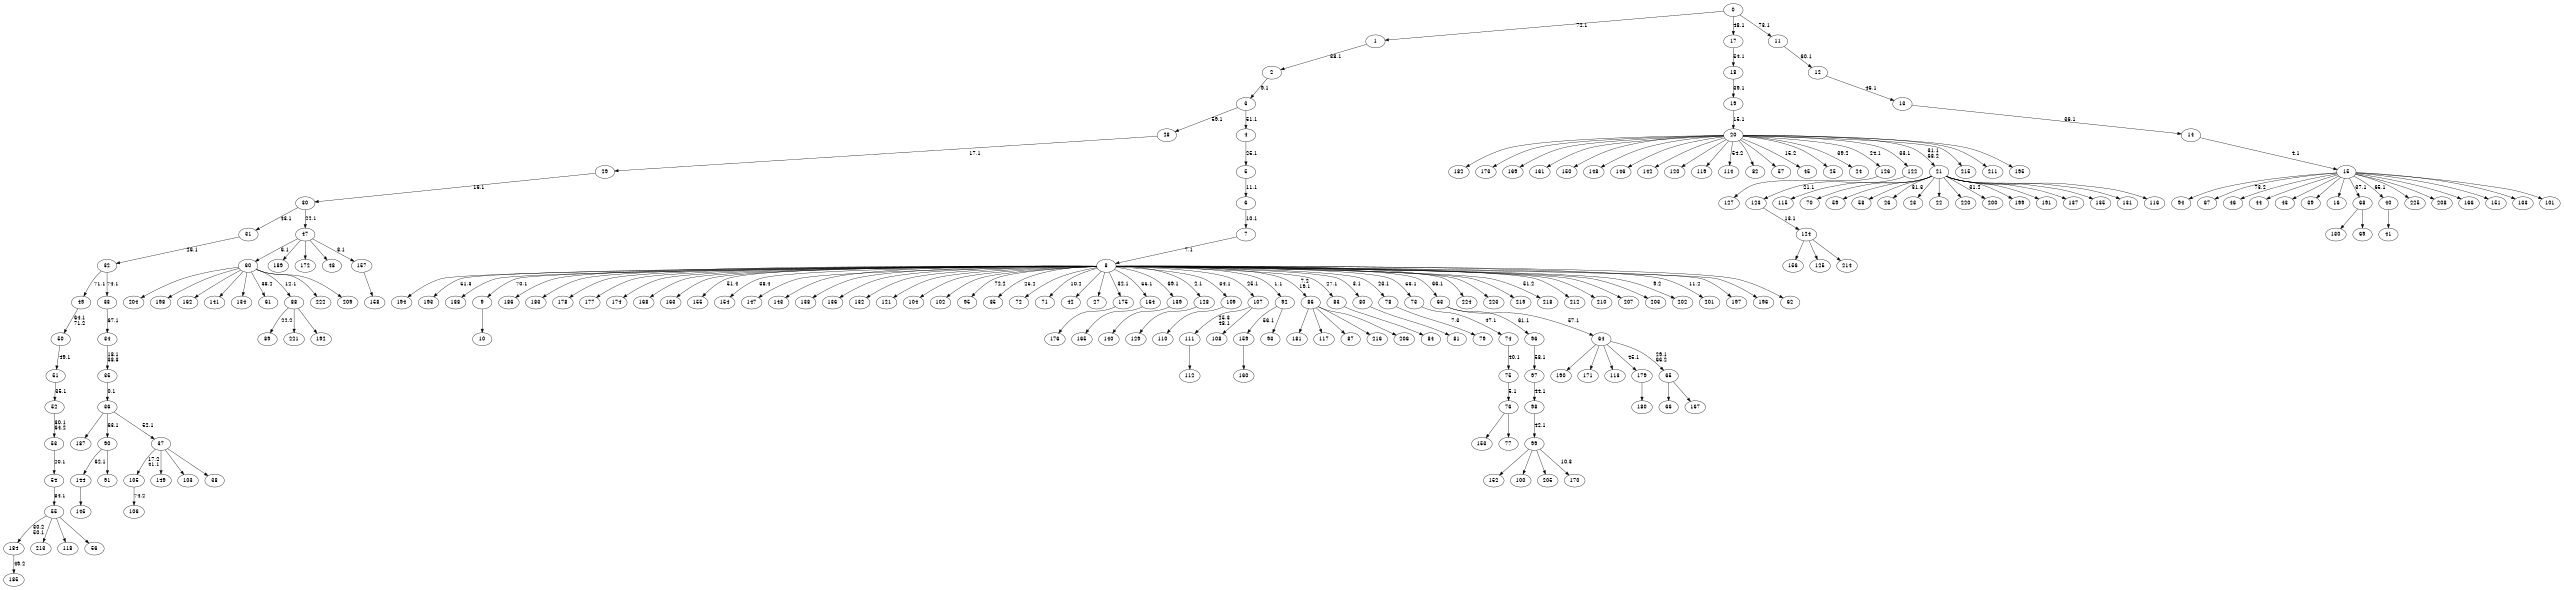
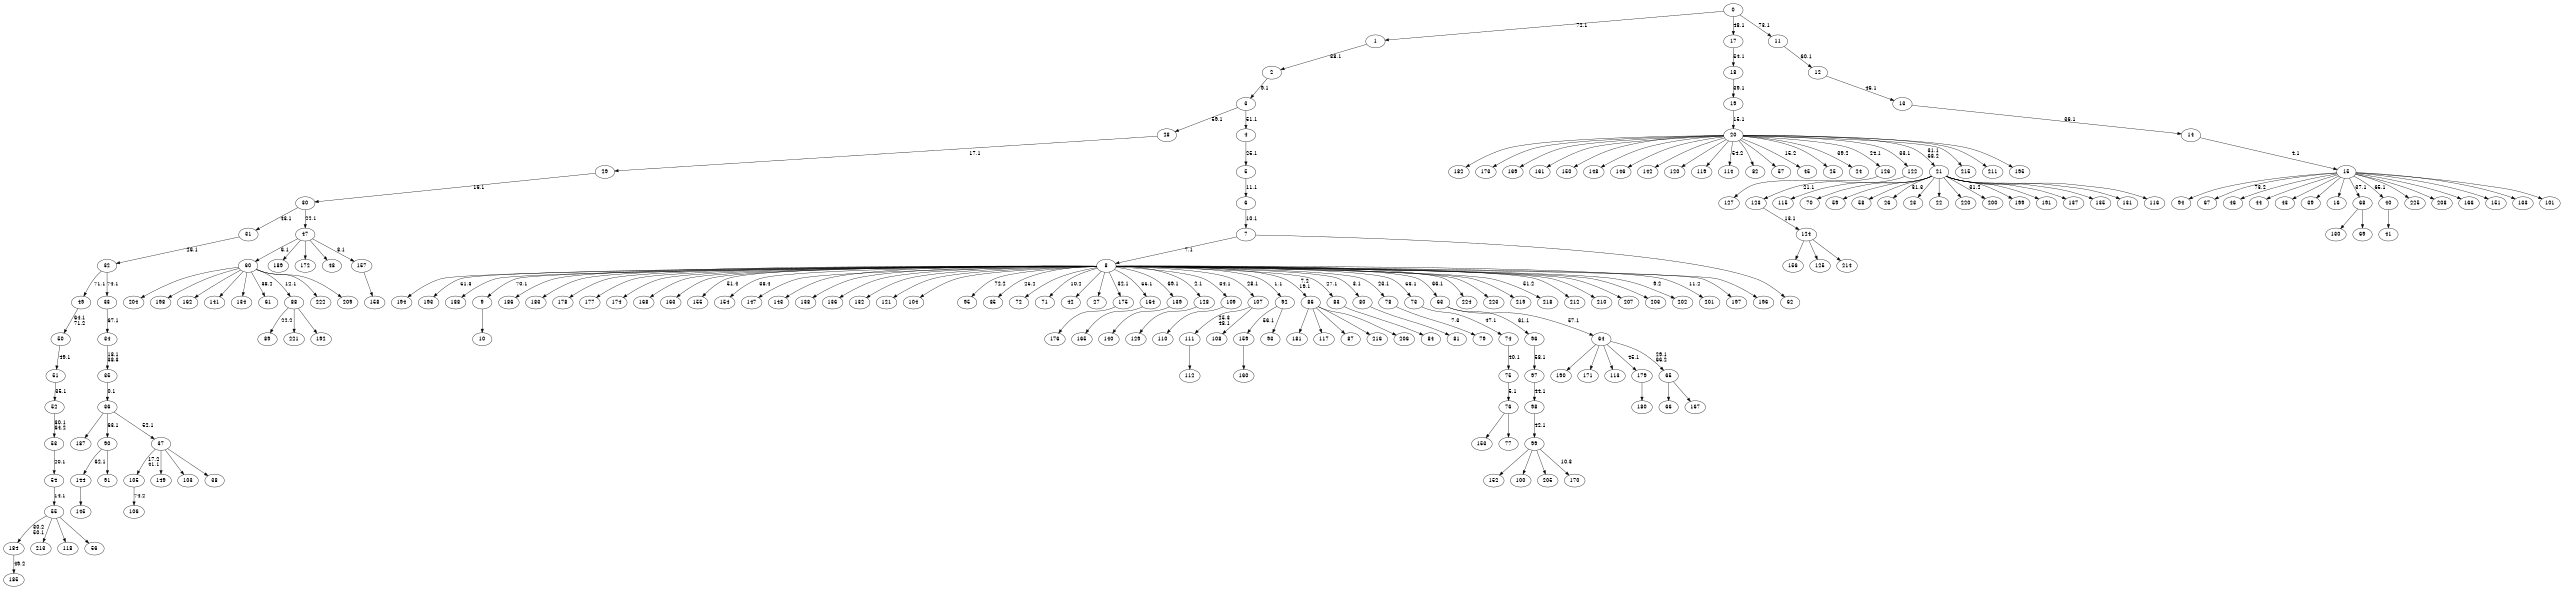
edge "8" -> "62": now "7" -> "62"
edge "8" -> "107": label "25,1" -> "28,1"
node "102": removed
edge "54" -> "55": label "84,1" -> "14,1"
